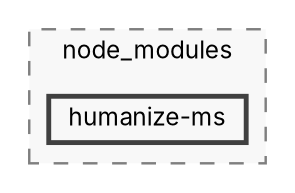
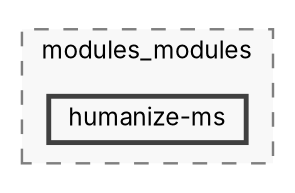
cluster "node_modules": label "node_modules" -> "modules_modules"
